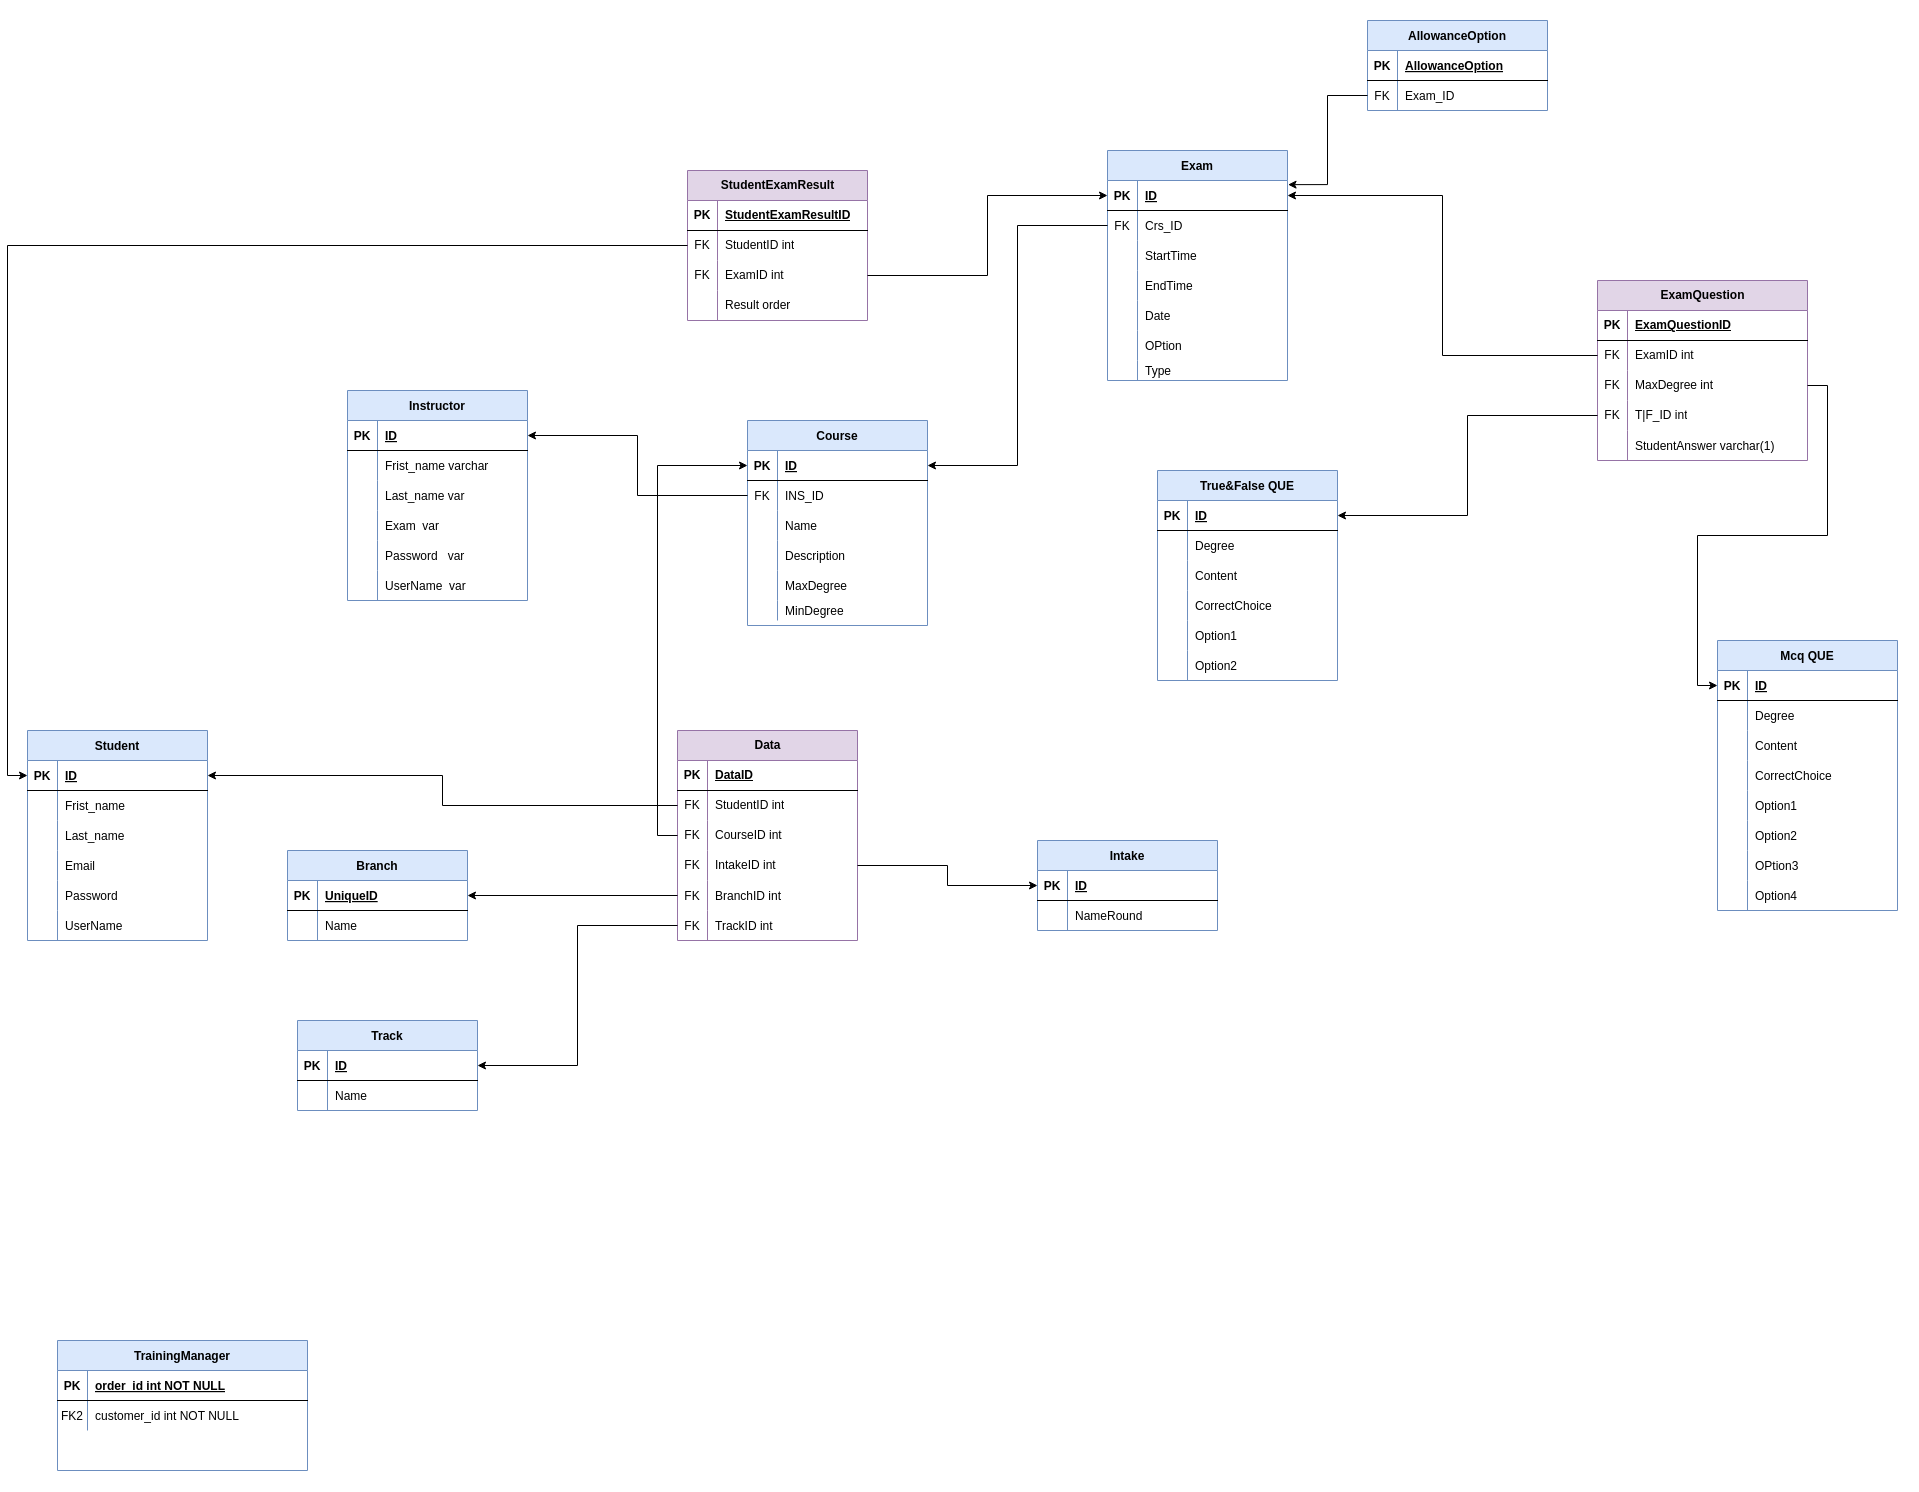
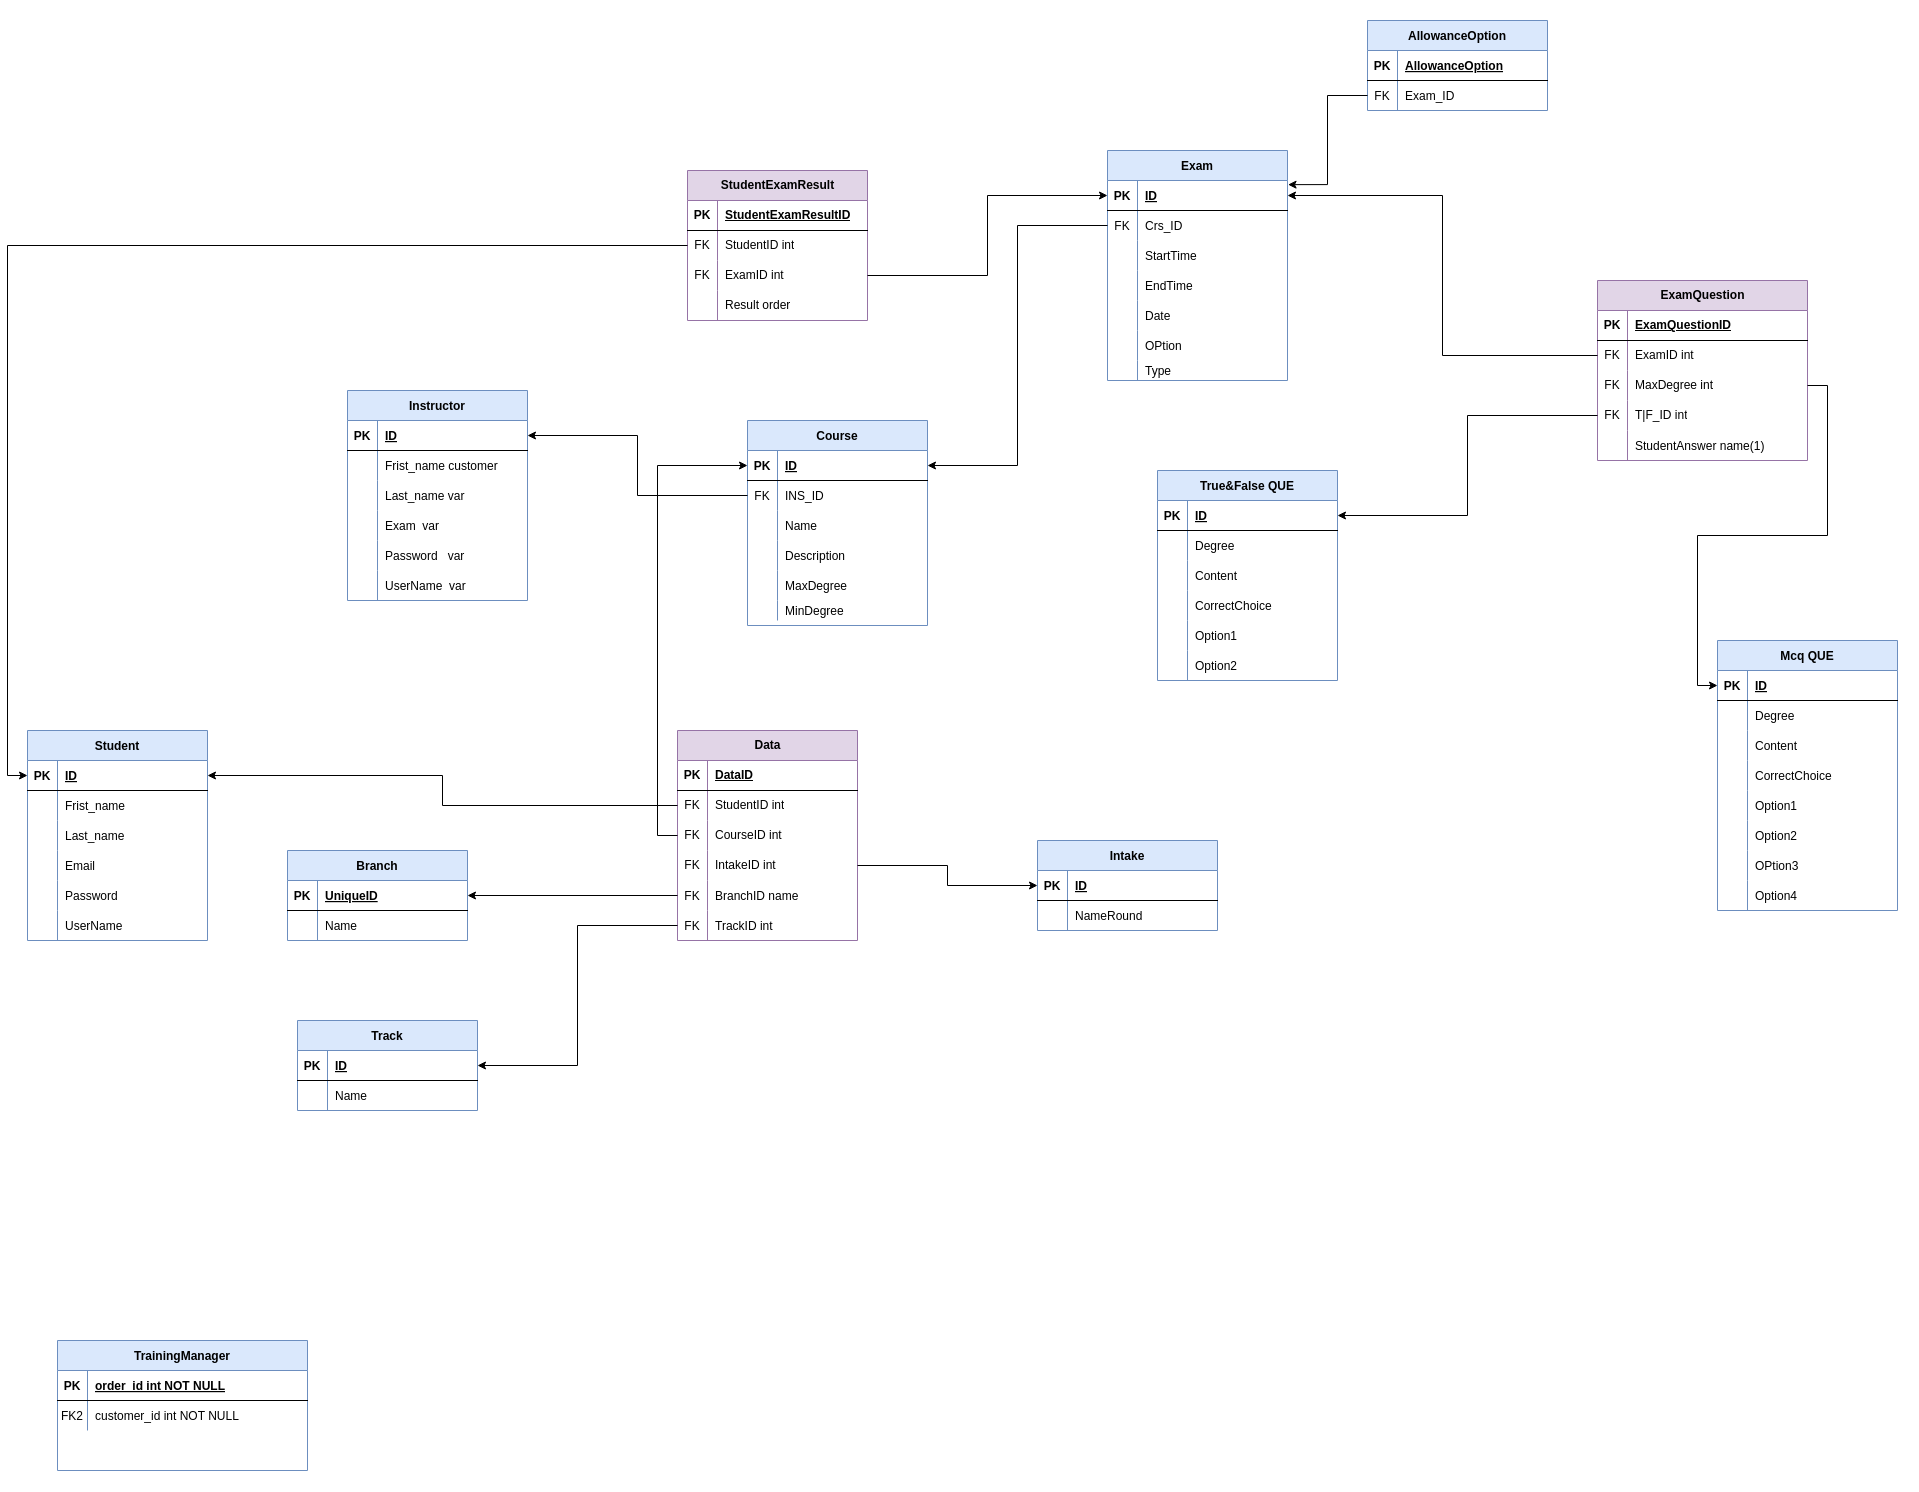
node "StudentAnswer varchar(1)": label "StudentAnswer varchar(1)" -> "StudentAnswer name(1)"
node "Frist_name varchar": label "Frist_name varchar" -> "Frist_name customer"
node "BranchID int": label "BranchID int" -> "BranchID name"
